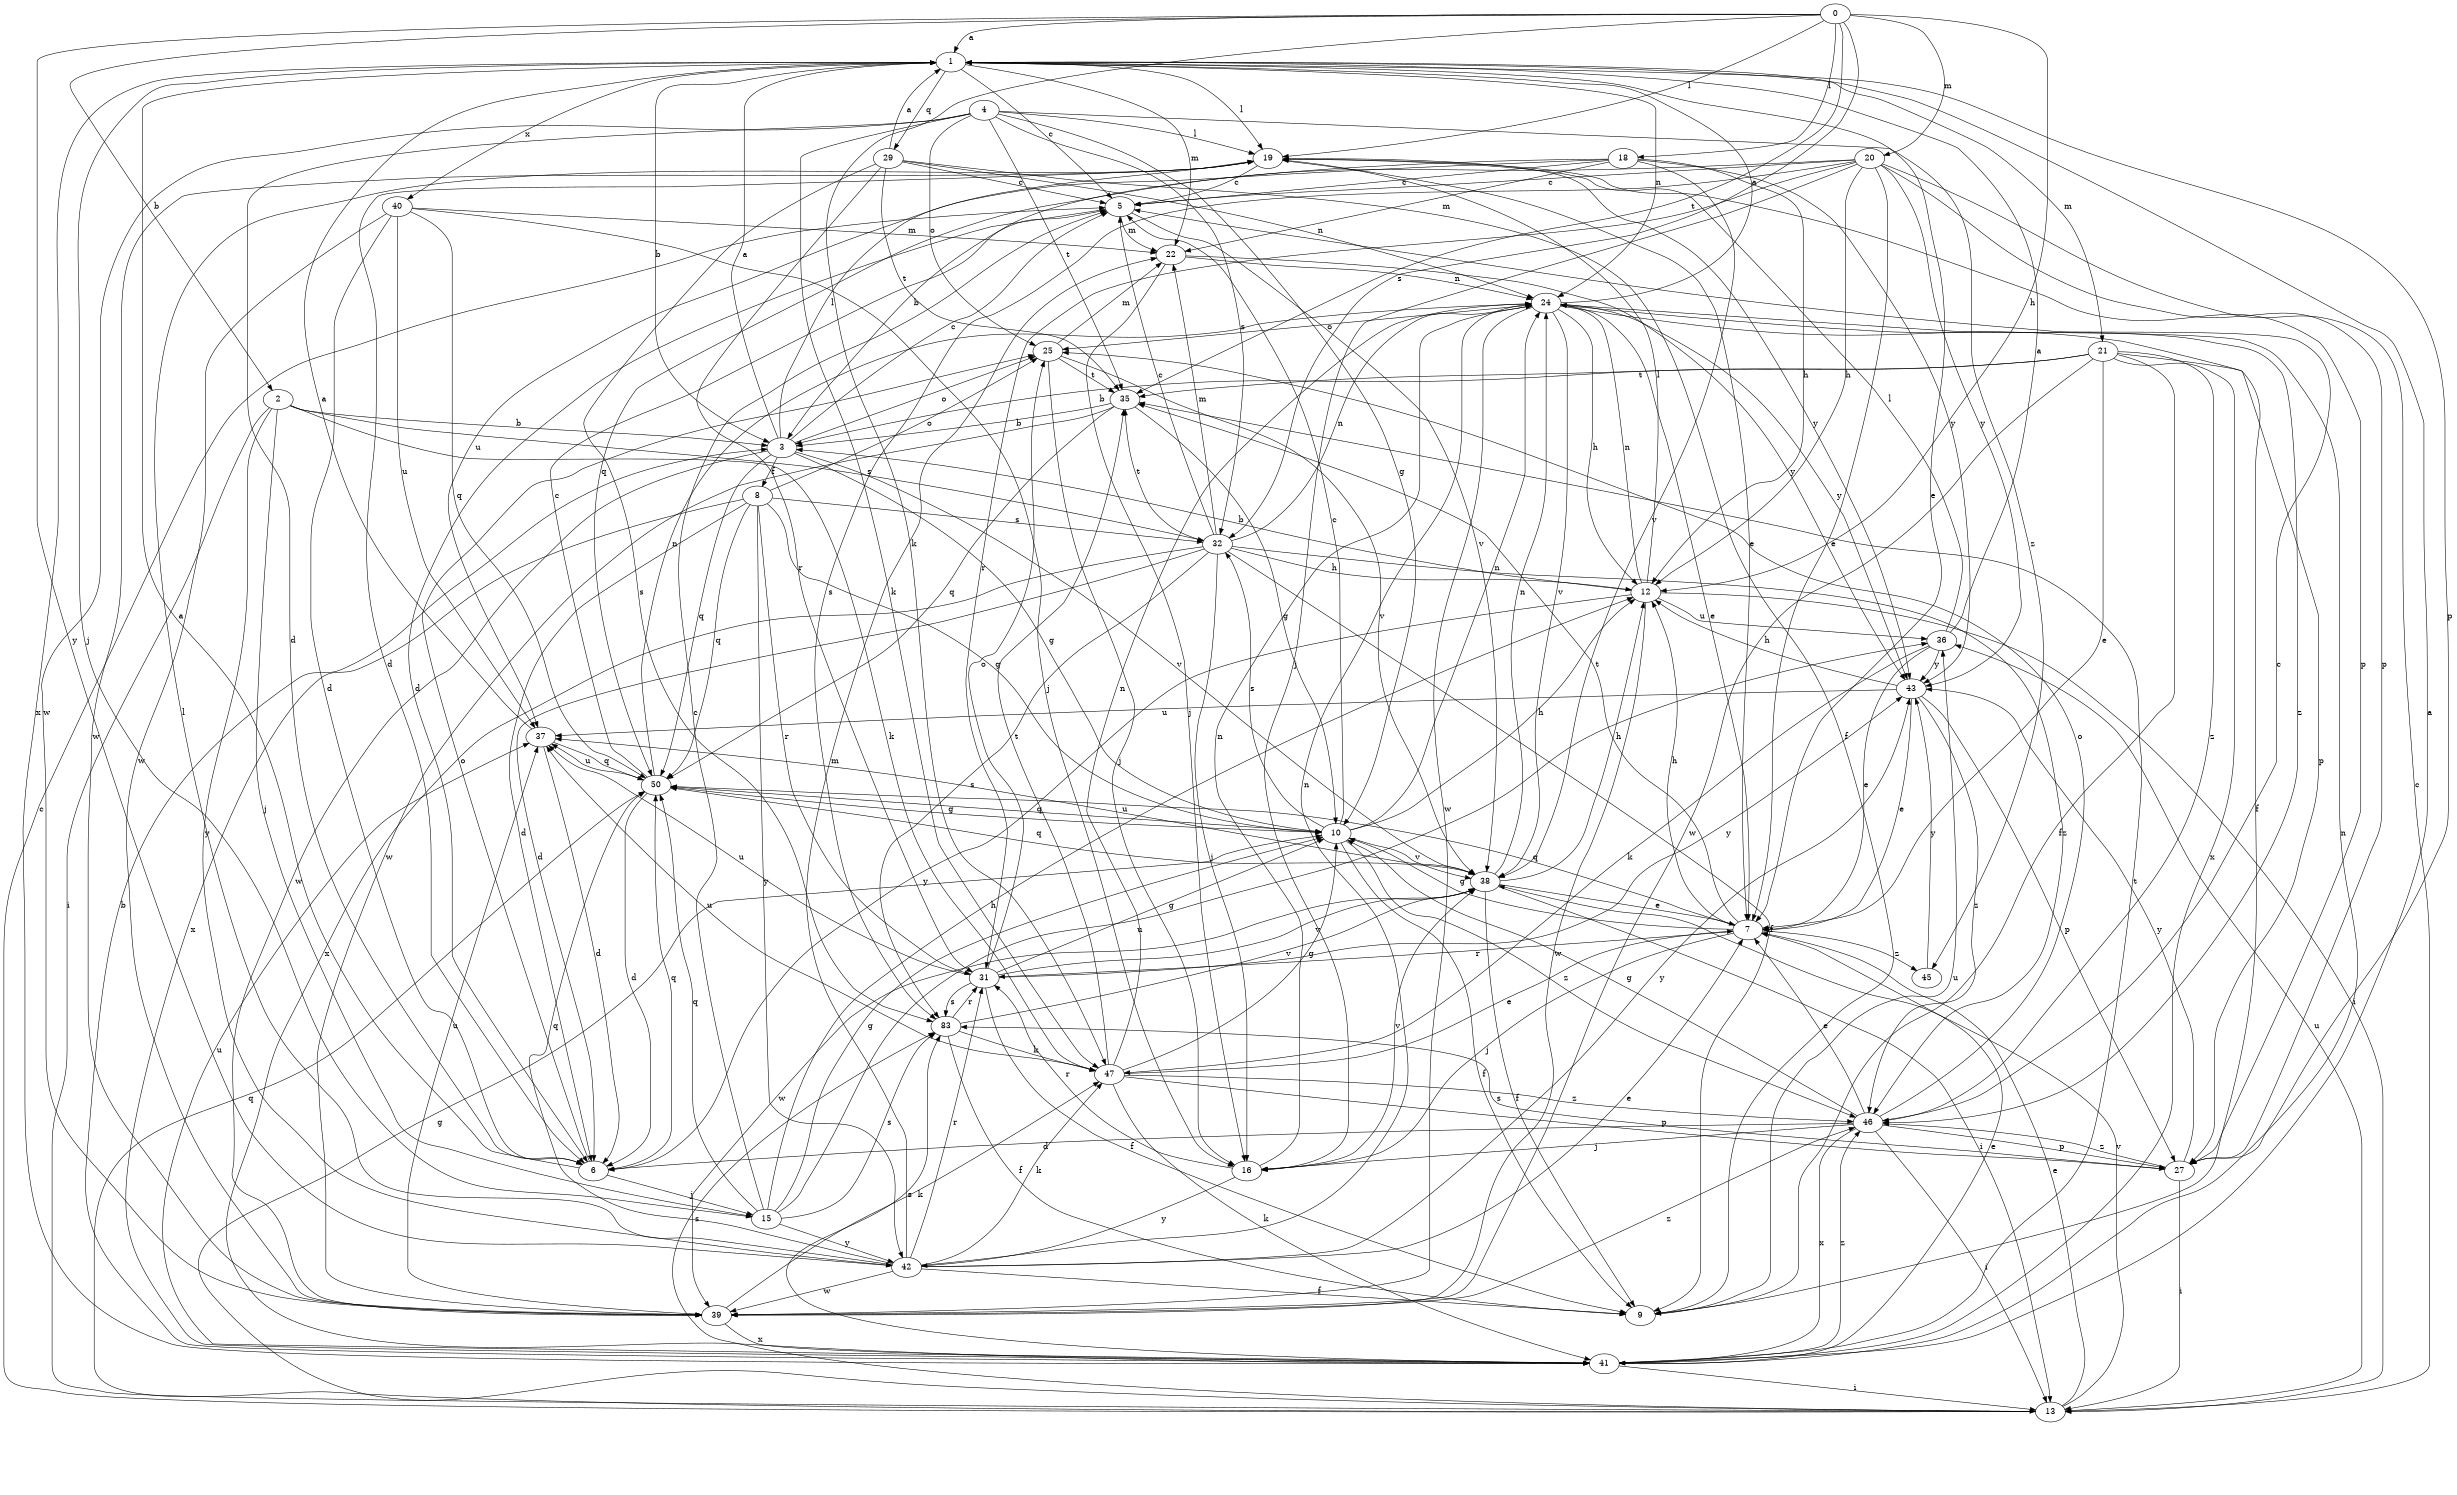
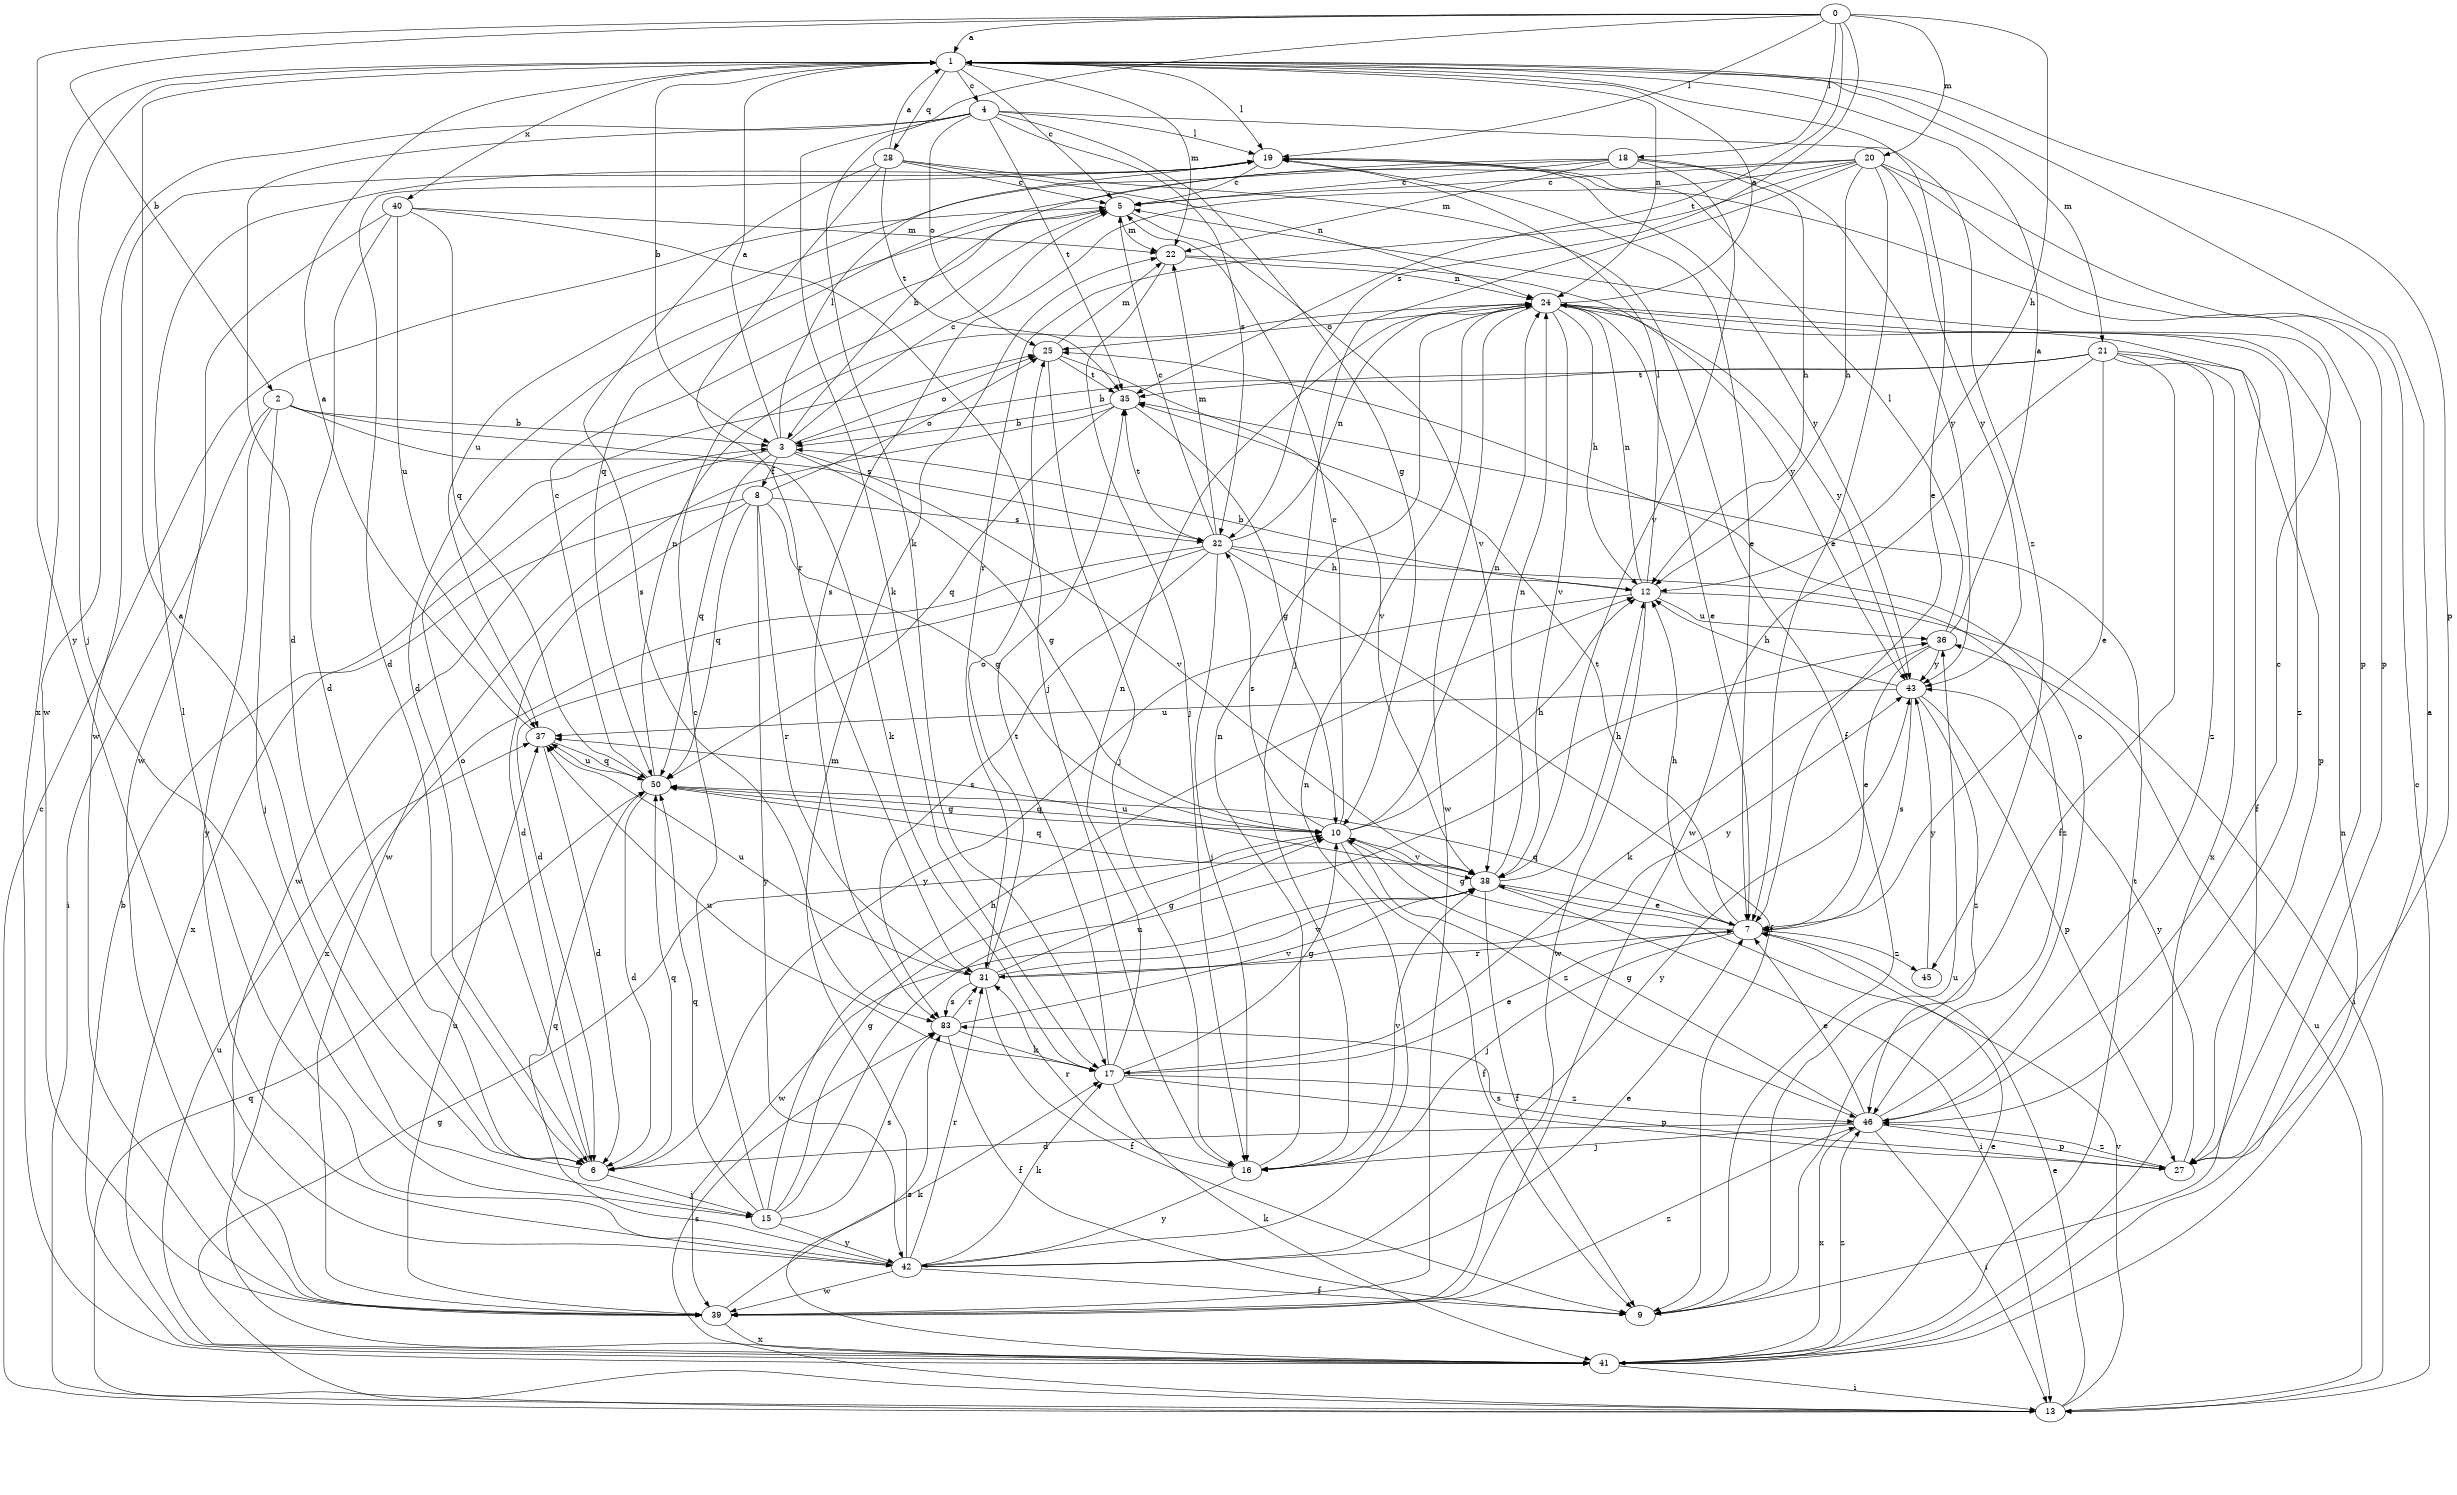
edge "1" -> "4": added, label "c"
node "29": label "29" -> "28"
edge "43" -> "7": label "e" -> "s"
node "47": label "47" -> "17"
edge "27" -> "13": removed, label "i"
